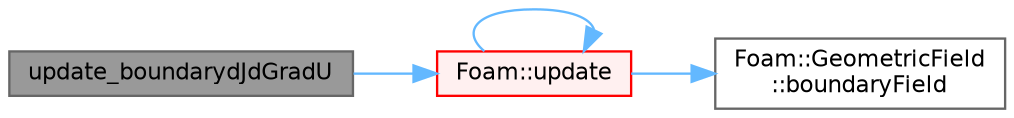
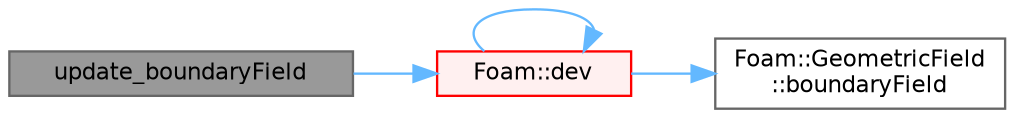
node "update_boundarydJdGradU": label "update_boundarydJdGradU" -> "update_boundaryField"
node "Foam::update": label "Foam::update" -> "Foam::dev"
